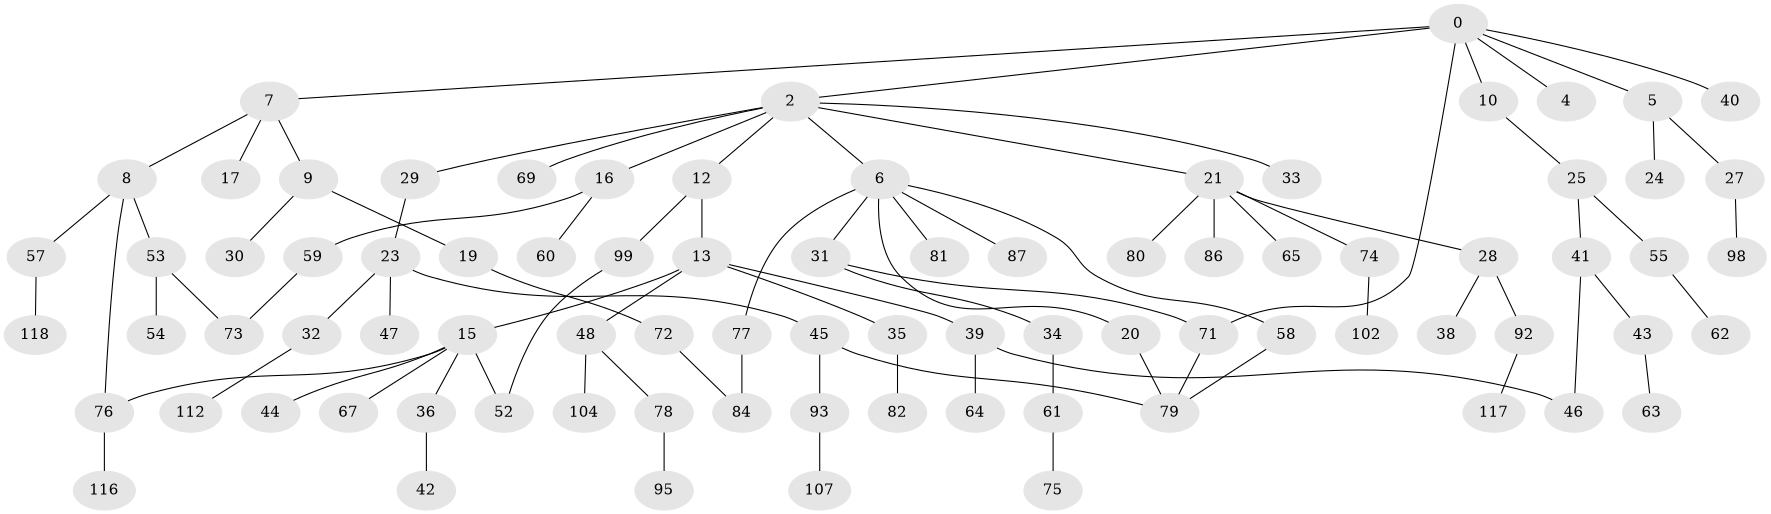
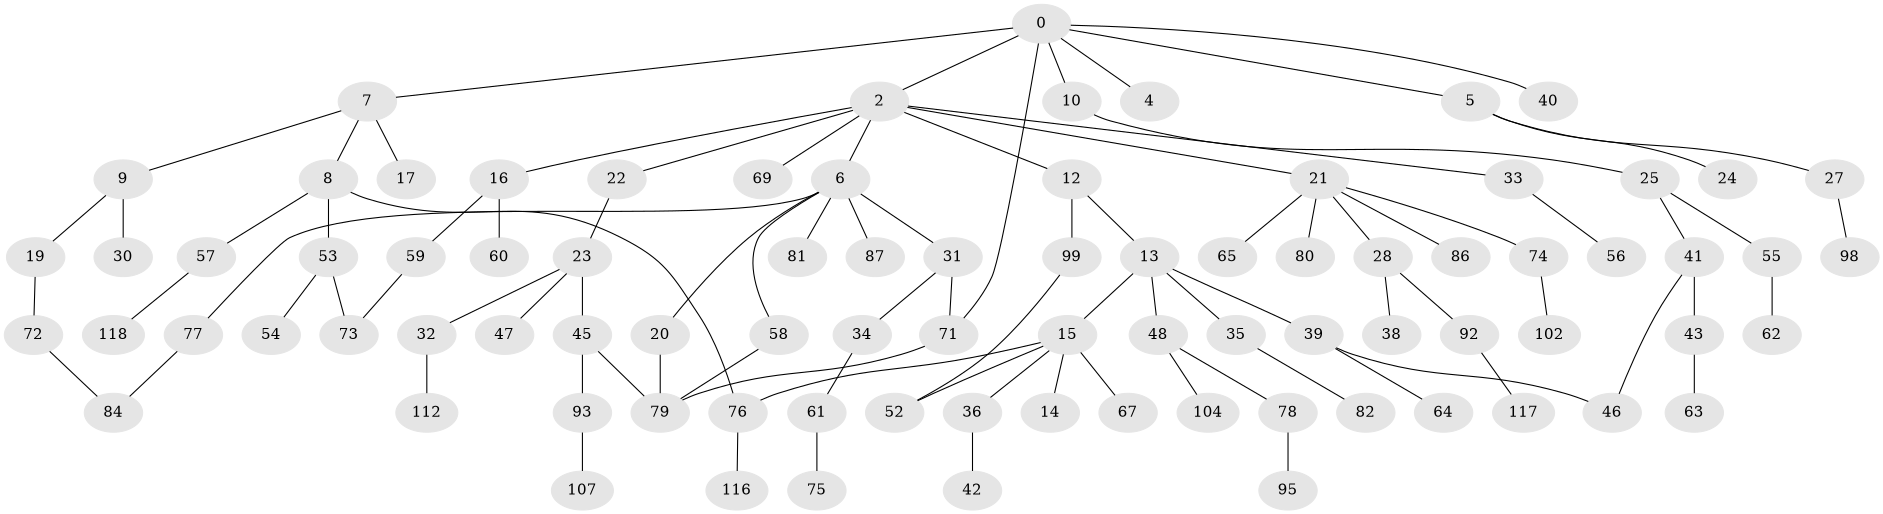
node "29": label "29" -> "22"
node "56": added
node "44": label "44" -> "14"
